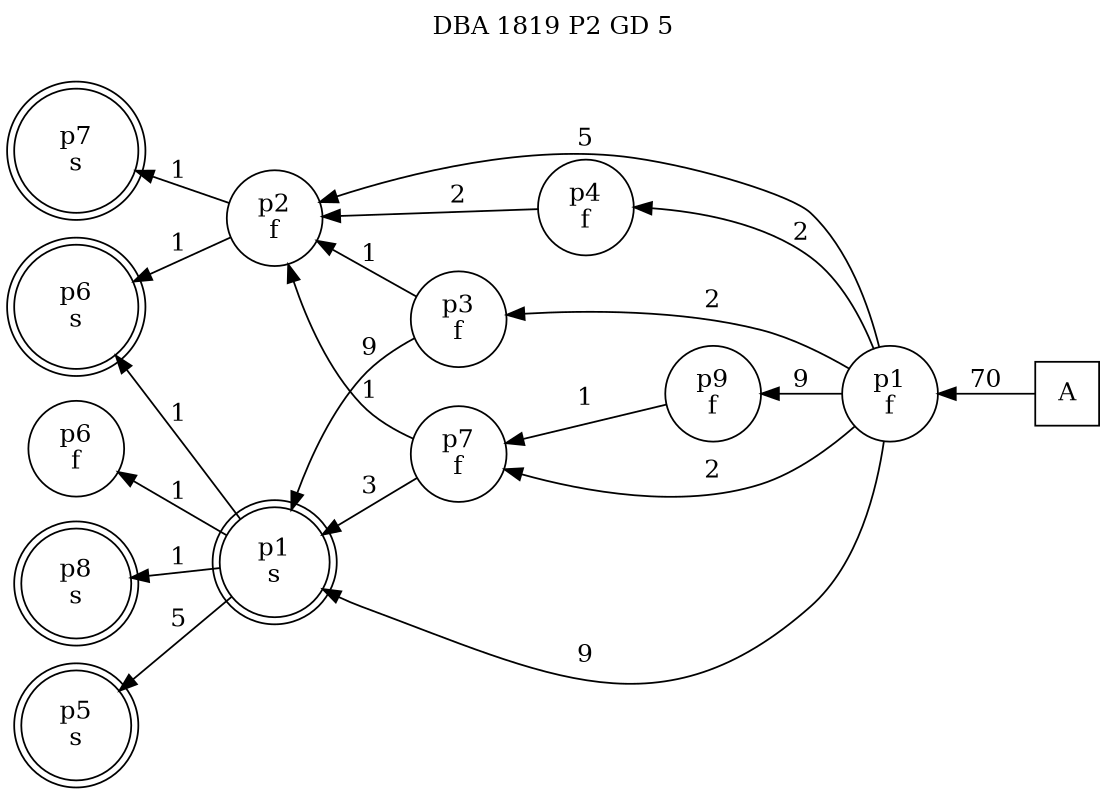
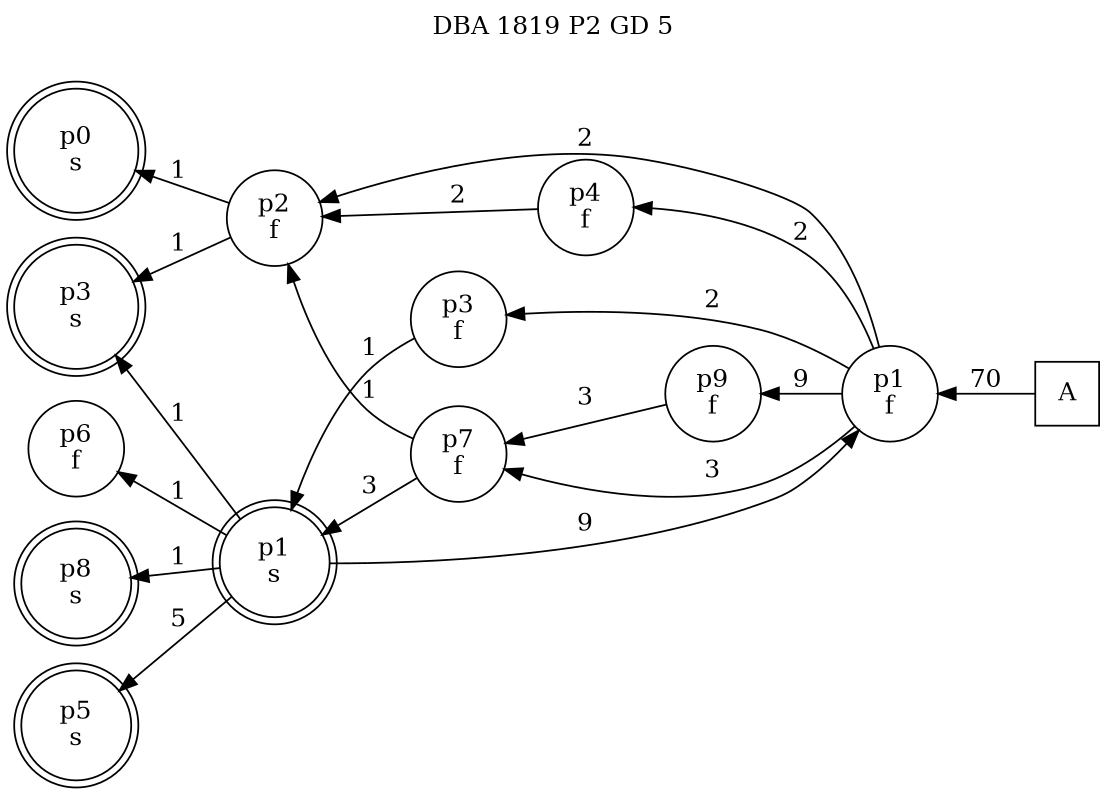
edge "p1 f" -> "p2 f": label "5" -> "2"
node "p7 s": label "p7 s" -> "p0 s"
edge "p3 f" -> "p2 f": removed, label "1"
node "p6 s": label "p6 s" -> "p3 s"
edge "p3 f" -> "p1 s": label "9" -> "1"
edge "p9 f" -> "p7 f": label "1" -> "3"
edge "p1 f" -> "p7 f": label "2" -> "3"
edge "p1 f" -> "p1 s": reversed
